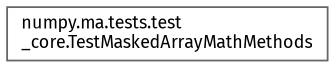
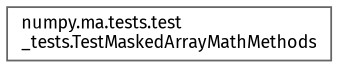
node "numpy.ma.tests.test _core.TestMaskedArrayMathMethods": label "numpy.ma.tests.test _core.TestMaskedArrayMathMethods" -> "numpy.ma.tests.test _tests.TestMaskedArrayMathMethods"
